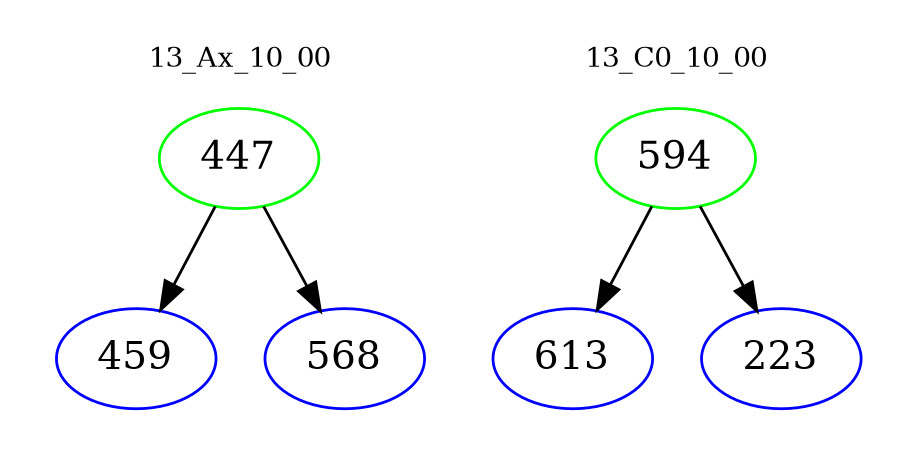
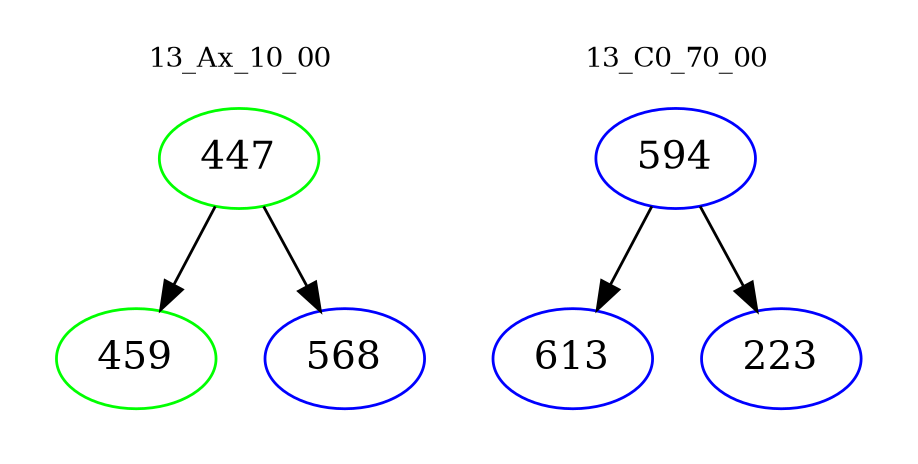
cluster "13_C0_10_00": label "13_C0_10_00" -> "13_C0_70_00"
node "594": color green -> blue
node "459": color blue -> green
